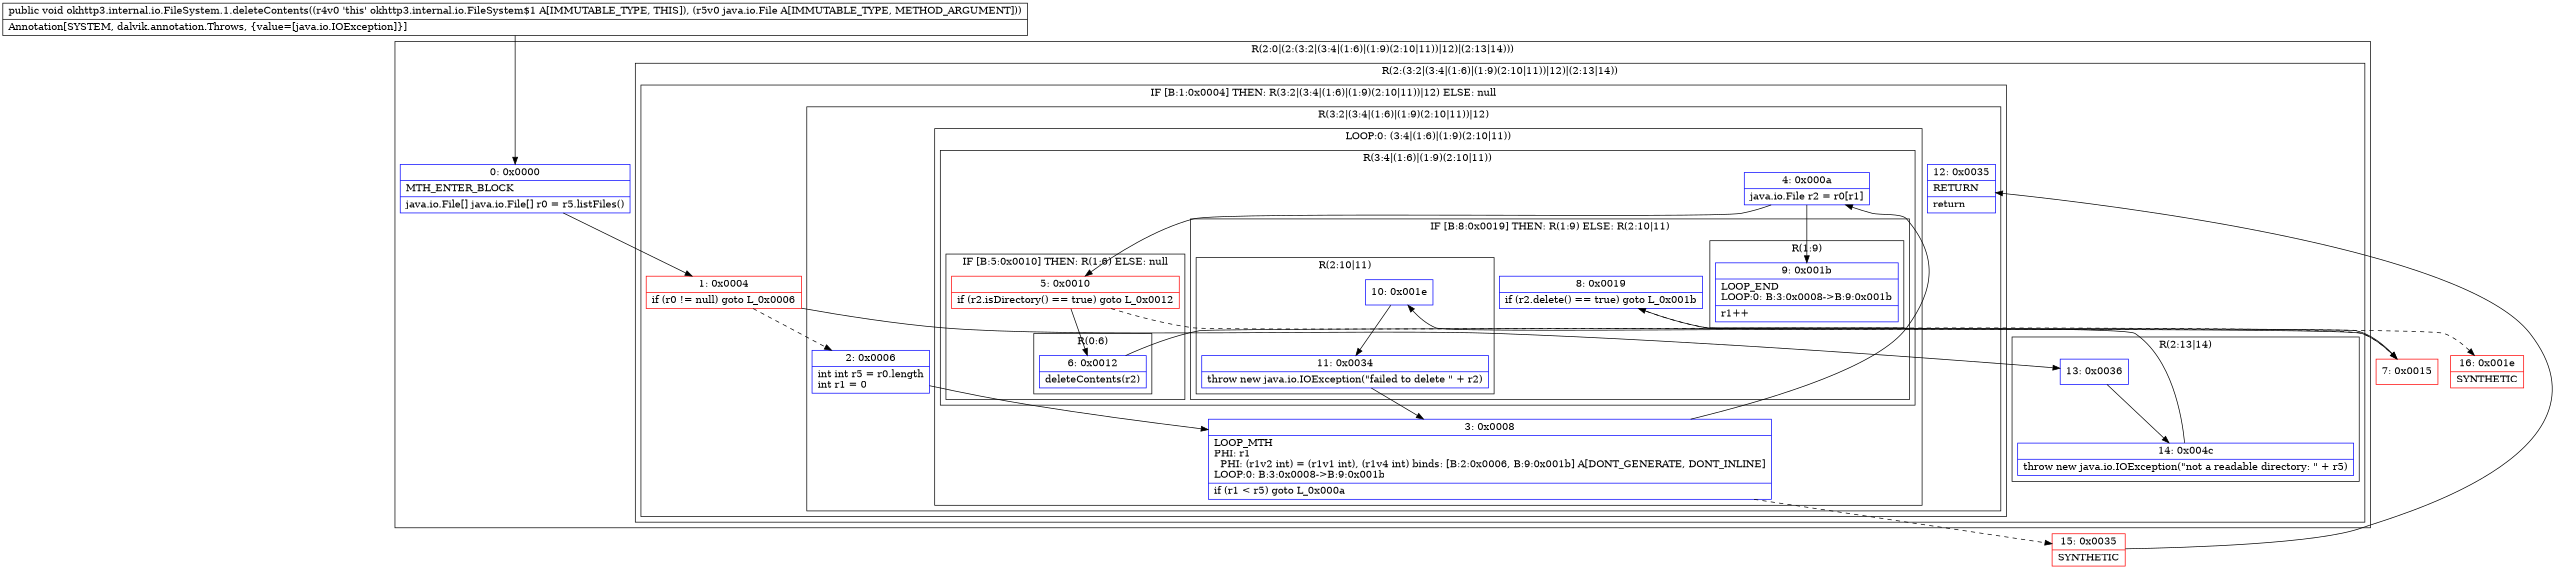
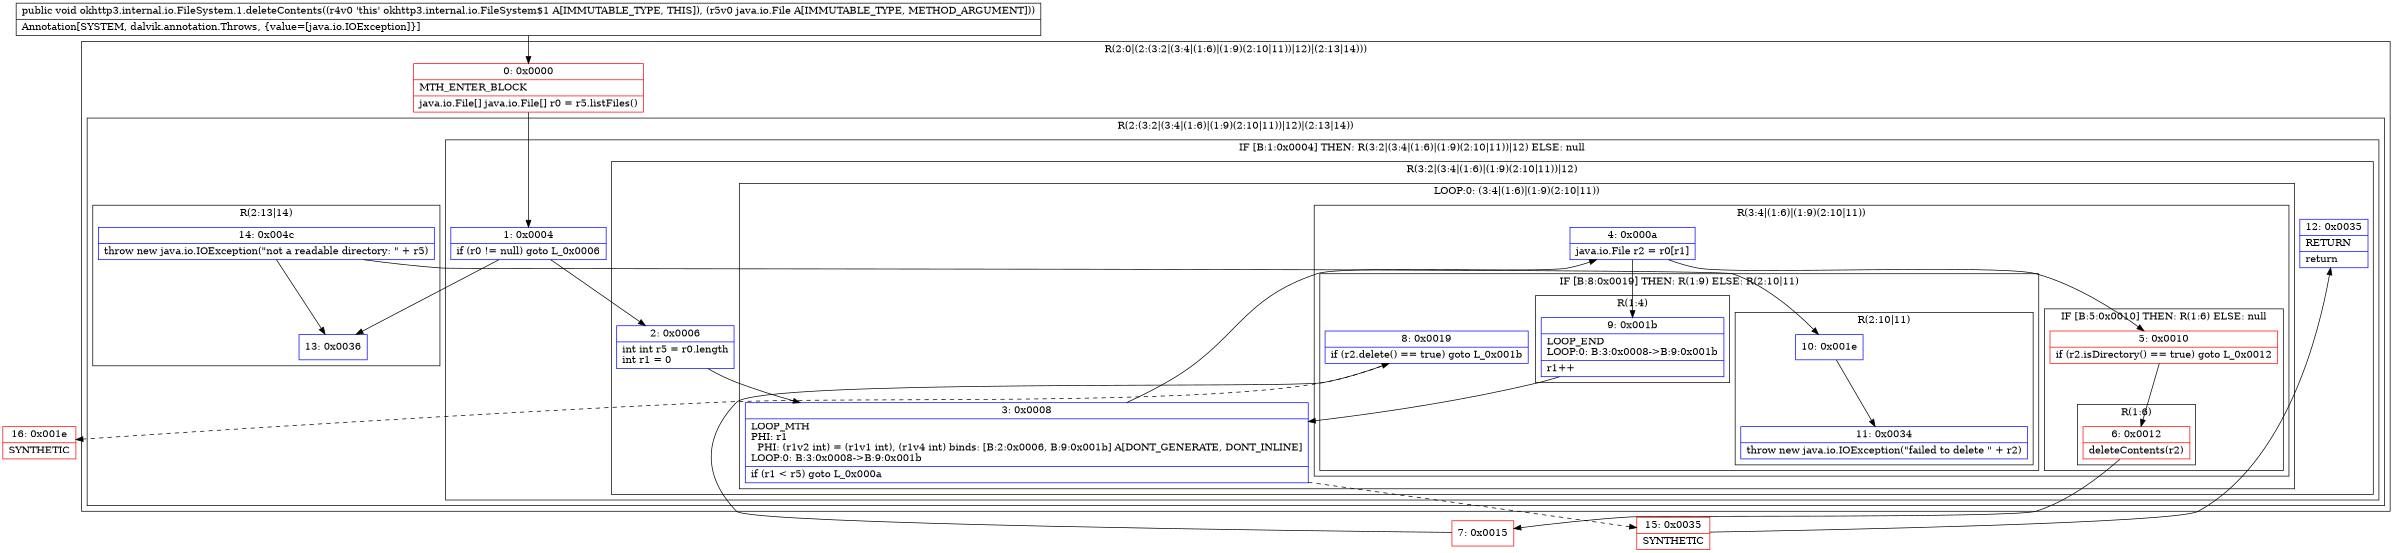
node "0: 0x0000": color blue -> red
cluster "R(1:9)": label "R(1:9)" -> "R(1:4)"
node "1: 0x0004": color red -> blue
edge "1: 0x0004" -> "2: 0x0006": style dashed -> solid
edge "5: 0x0010" -> "7: 0x0015": removed
cluster "R(0:6)": label "R(0:6)" -> "R(1:6)"
node "6: 0x0012": color blue -> red
edge "11: 0x0034" -> "3: 0x0008": now "9: 0x001b" -> "3: 0x0008"
edge "13: 0x0036" -> "14: 0x004c": reversed
